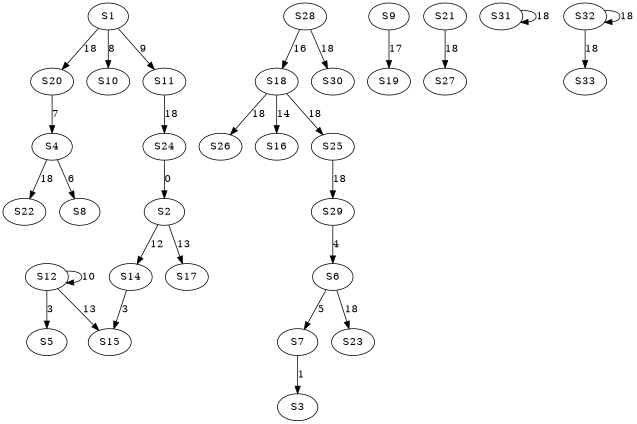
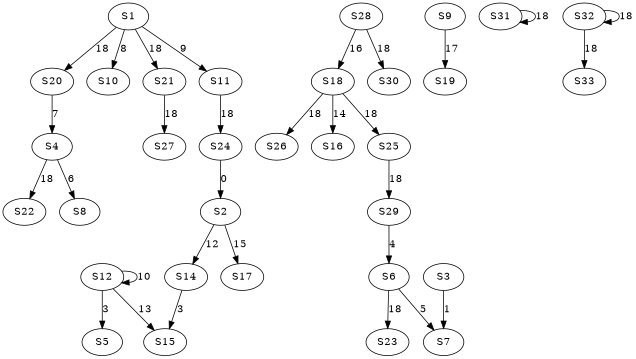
edge "S1" -> "S21": added, label "18"
edge "S2" -> "S17": label "13" -> "15"
edge "S7" -> "S3": reversed
